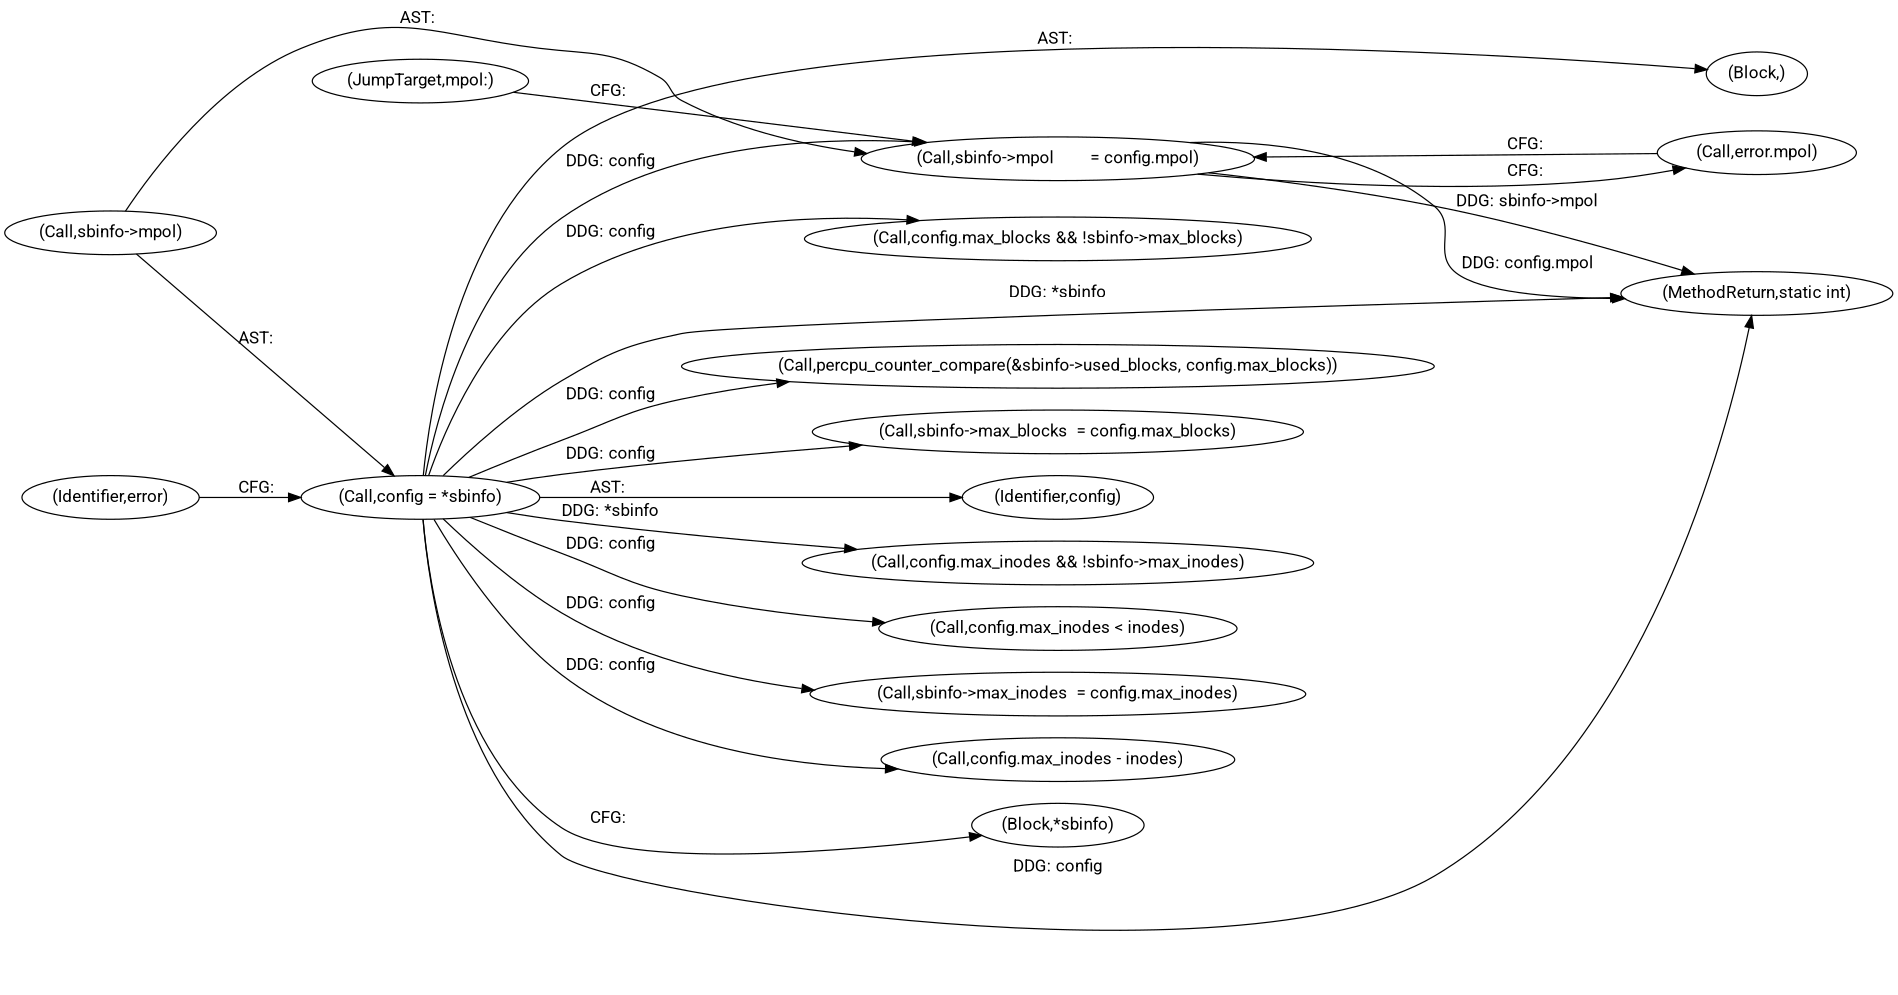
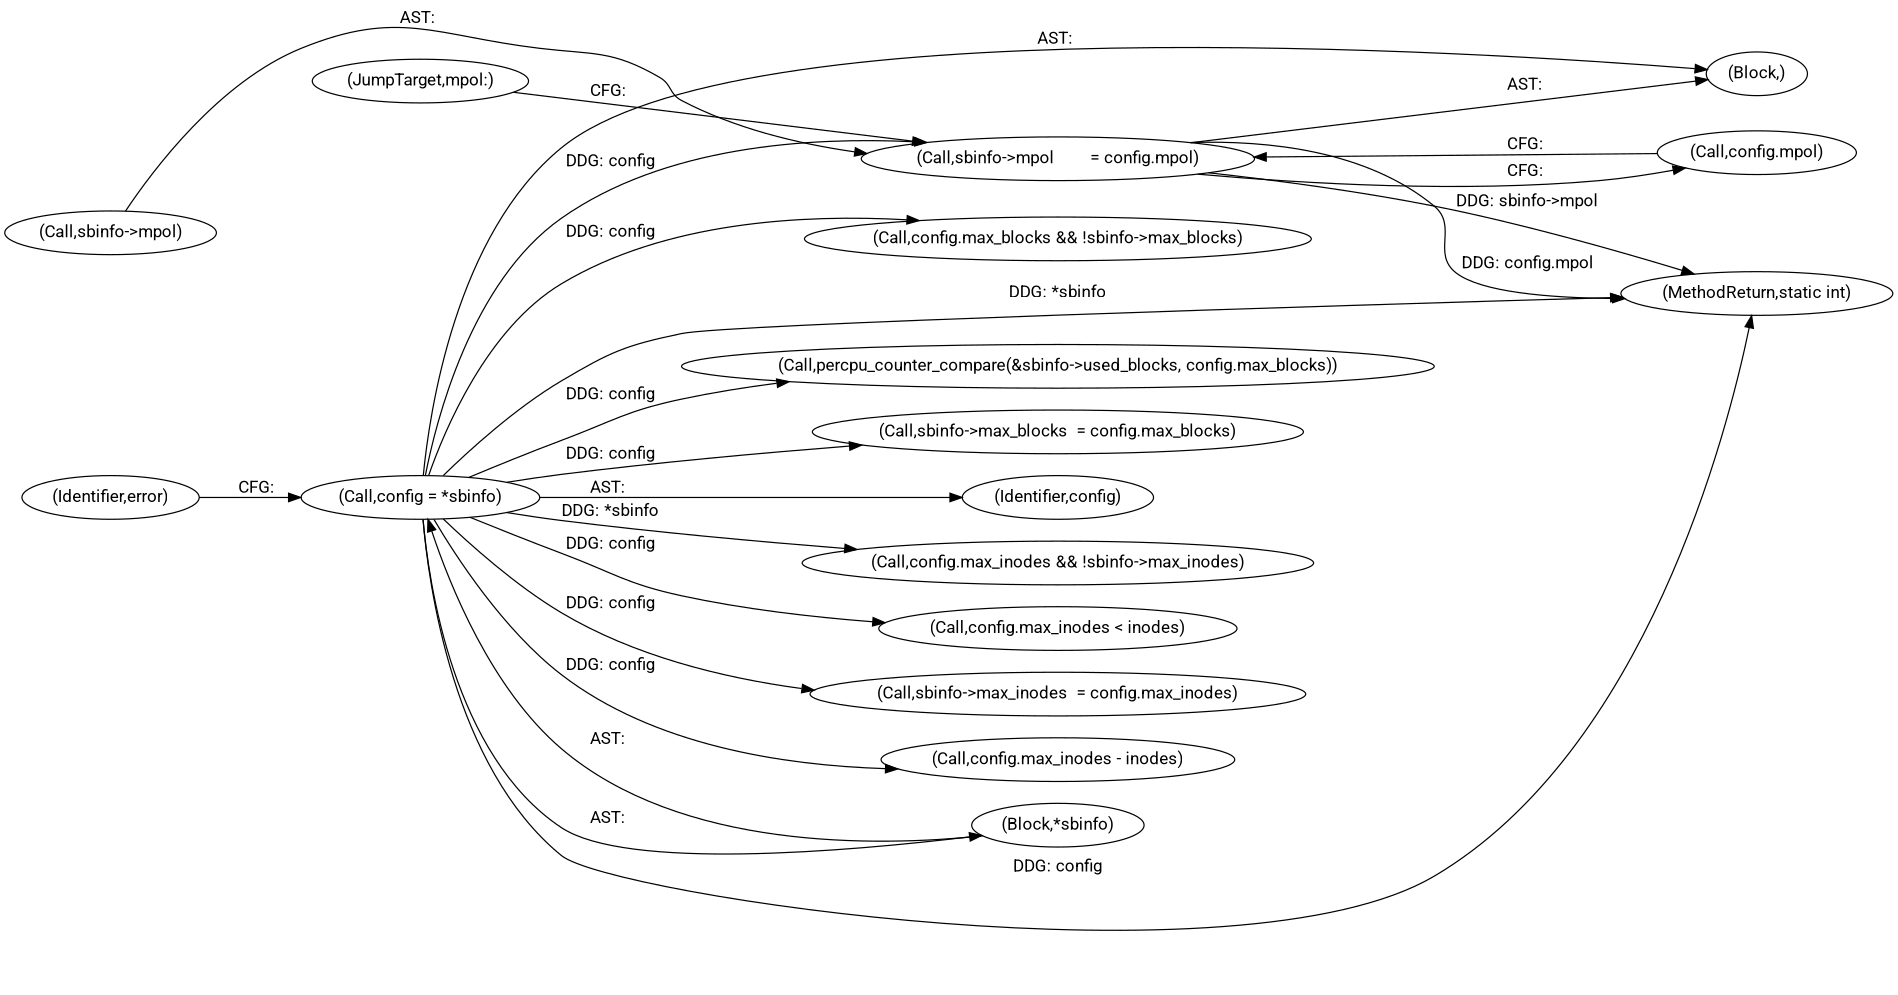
edge "(Call,sbinfo->mpol        = config.mpol)" -> "(Block,)": added, label "AST:"
node "(Call,error.mpol)": label "(Call,error.mpol)" -> "(Call,config.mpol)"
edge "(Call,sbinfo->mpol)" -> "(Call,config = *sbinfo)": now "(Block,*sbinfo)" -> "(Call,config = *sbinfo)"
edge "(Call,config = *sbinfo)" -> "(Block,*sbinfo)": label "CFG: " -> "AST: "
